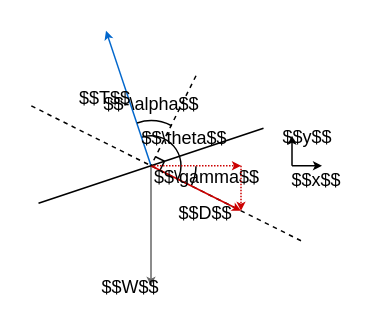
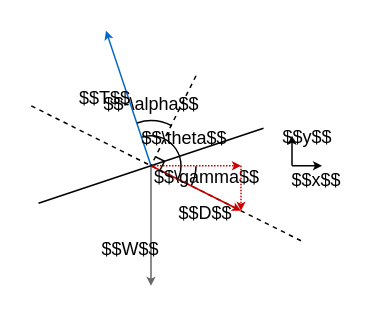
node "$$W$$": moved (130, 287) -> (130, 250)
